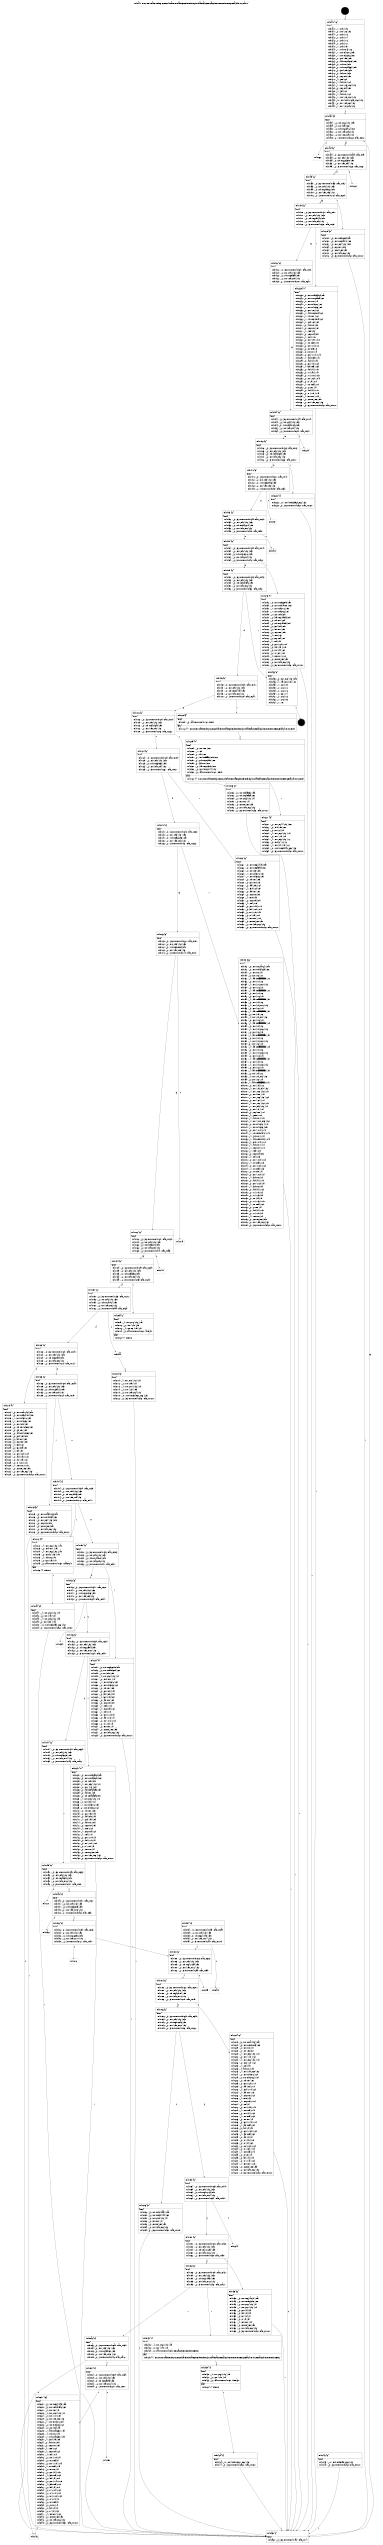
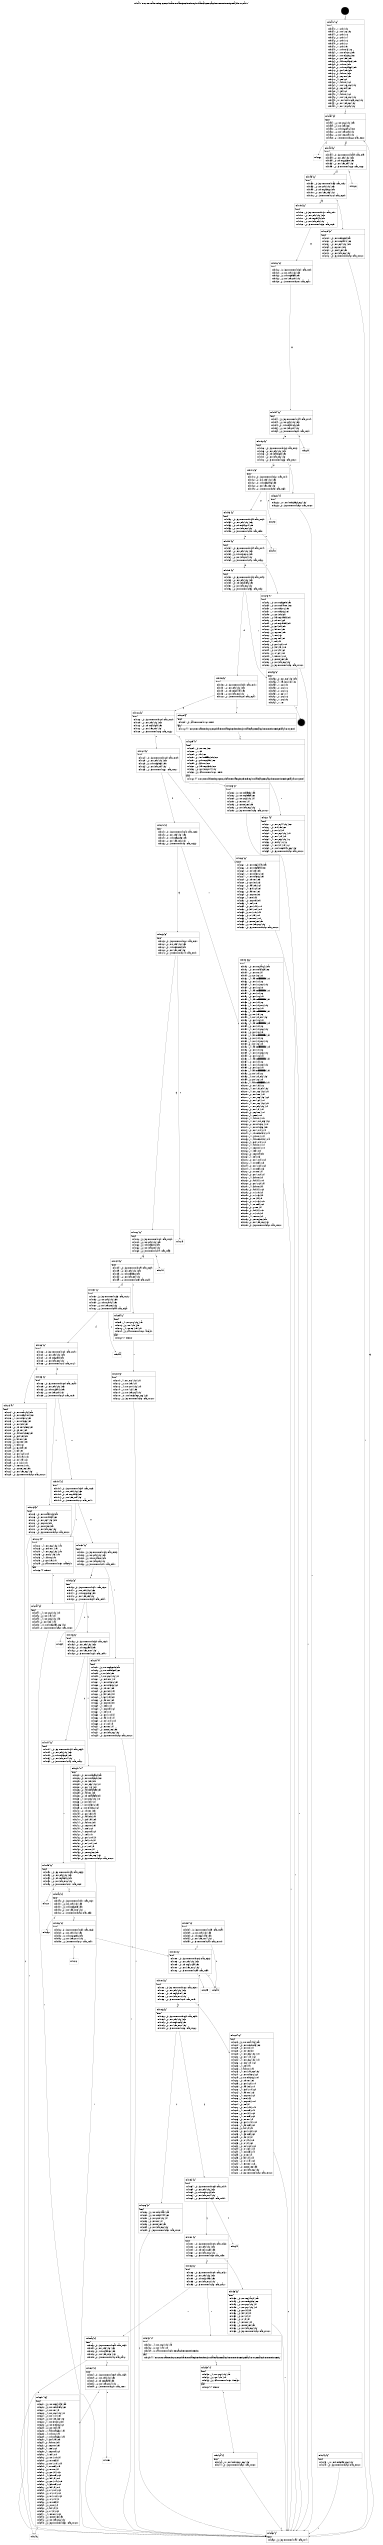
node "0x40233e [147]": removed
edge "0x4029aa" -> "0x40210f [30]": now "0x4020ff [16]" -> "0x40210f [30]"
edge "0x401e00 [28]" -> "0x401e1c [28]": now "0x401e00 [28]" -> "0x402a4b"
